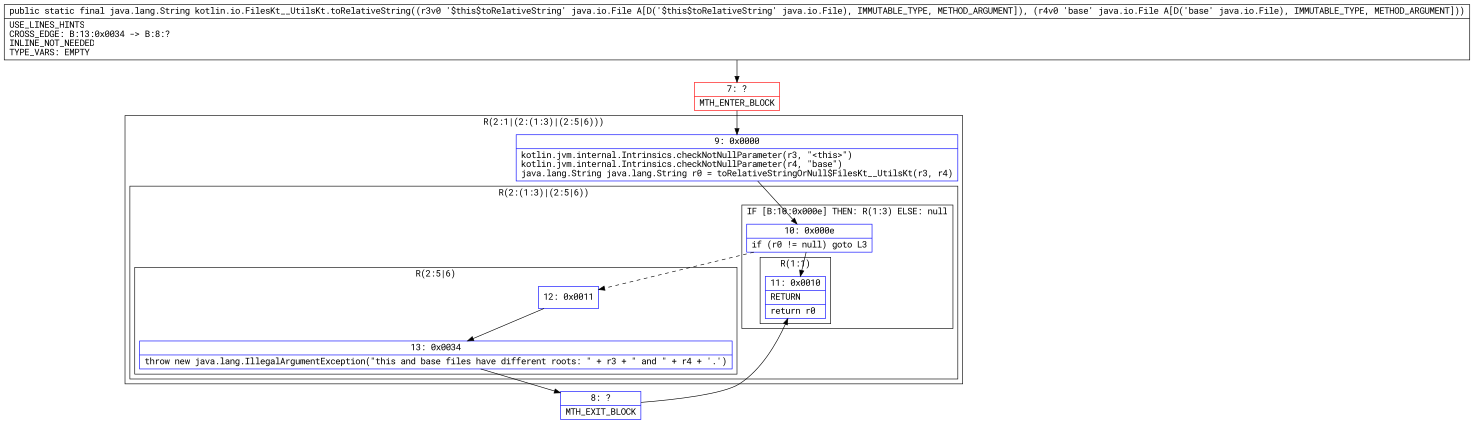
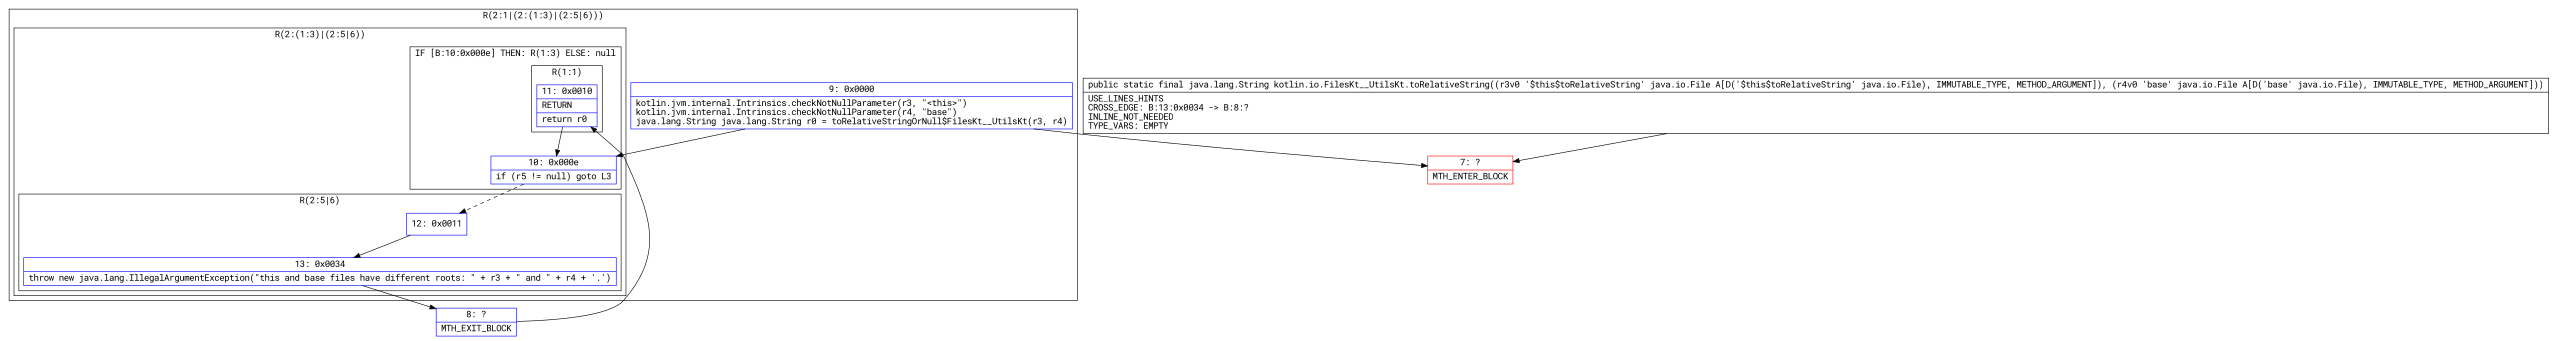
edge "7: ?" -> "9: 0x0000": reversed
node "10: 0x000e": text "if (r0 != null) goto L3" -> "if (r5 != null) goto L3"
edge "10: 0x000e" -> "11: 0x0010": reversed
